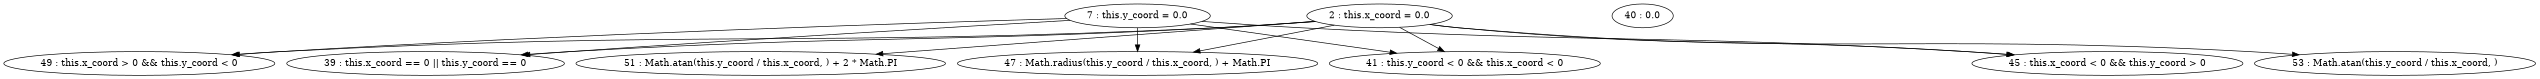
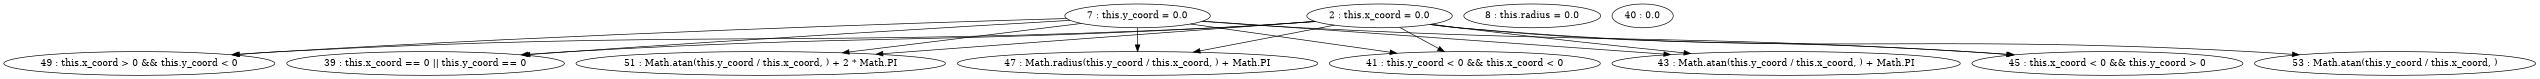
node "8 : this.radius = 0.0": added
edge "7 : this.y_coord = 0.0" -> "51 : Math.atan(this.y_coord / this.x_coord, ) + 2 * Math.PI": added
node "43 : Math.atan(this.y_coord / this.x_coord, ) + Math.PI": added
